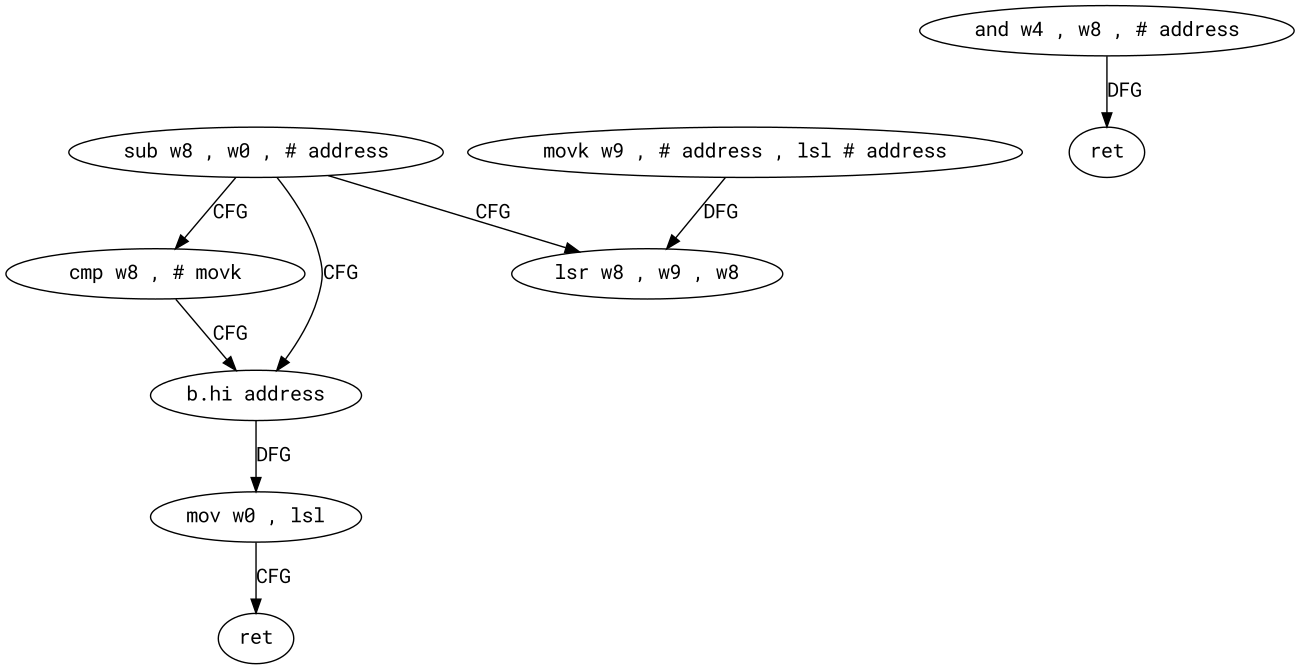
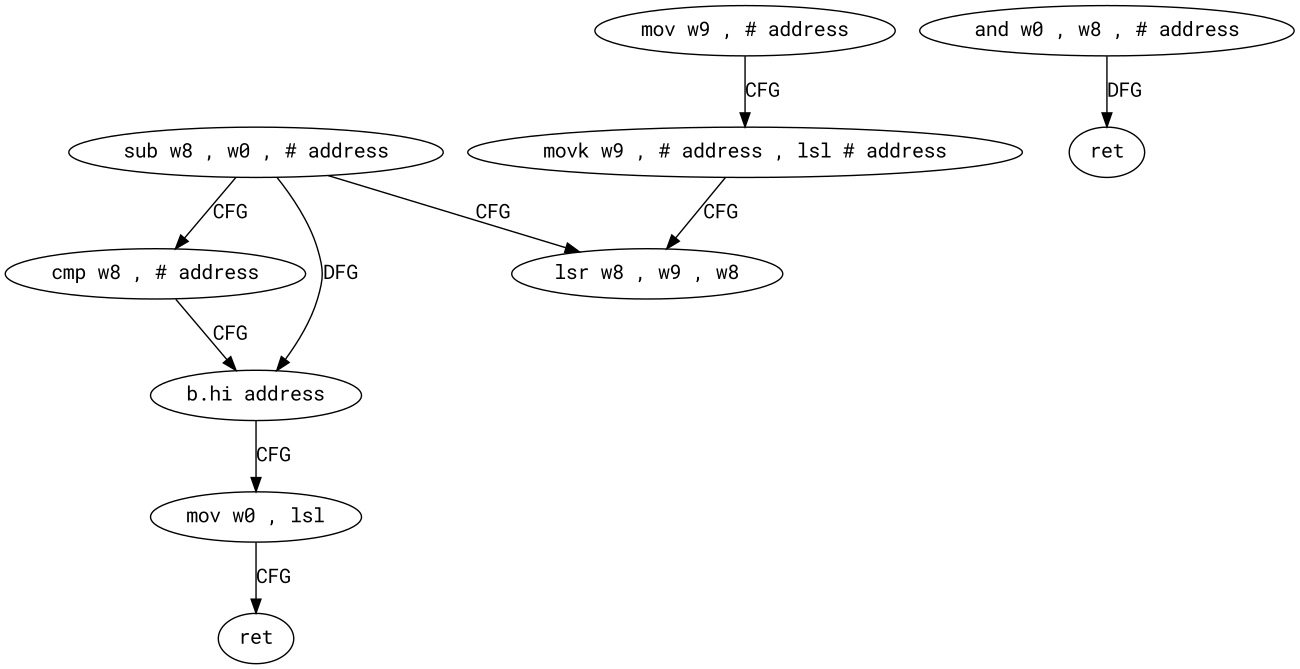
node "mov w9 , # address": added
node "and w4 , w8 , # address": label "and w4 , w8 , # address" -> "and w0 , w8 , # address"
edge "movk w9 , # address , lsl # address" -> "lsr w8 , w9 , w8": label "DFG" -> "CFG"
node "cmp w8 , # movk": label "cmp w8 , # movk" -> "cmp w8 , # address"
edge "sub w8 , w0 , # address" -> "b.hi address": label "CFG" -> "DFG"
edge "b.hi address" -> "mov w0 , lsl": label "DFG" -> "CFG"
